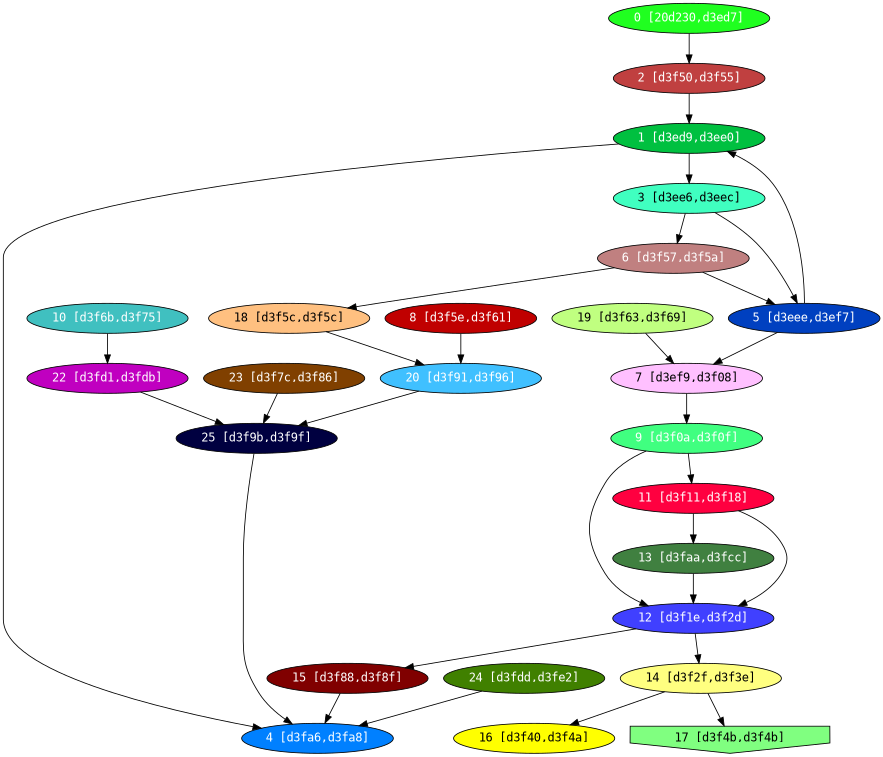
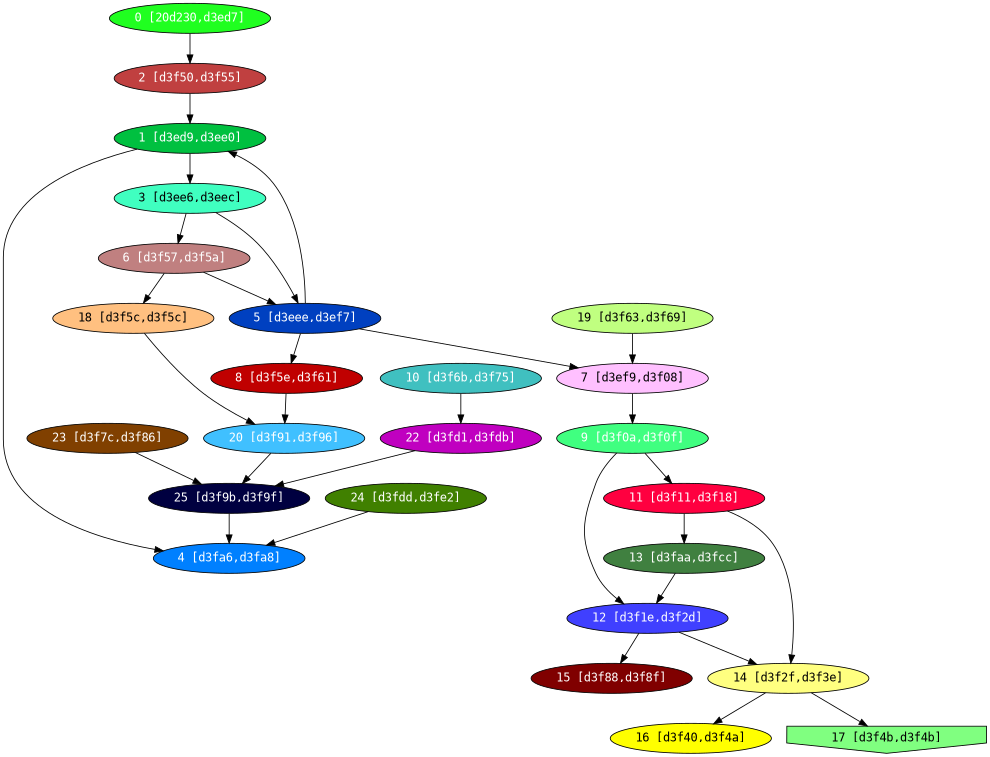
edge "5 [d3eee,d3ef7]" -> "8 [d3f5e,d3f61]": added
edge "11 [d3f11,d3f18]" -> "12 [d3f1e,d3f2d]": now "11 [d3f11,d3f18]" -> "14 [d3f2f,d3f3e]"
edge "15 [d3f88,d3f8f]" -> "4 [d3fa6,d3fa8]": removed
